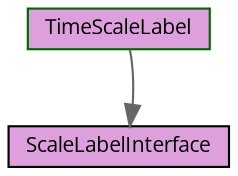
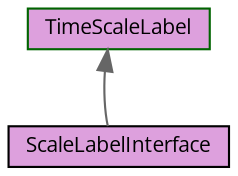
edge "TimeScaleLabel" -> "ScaleLabelInterface": reversed
